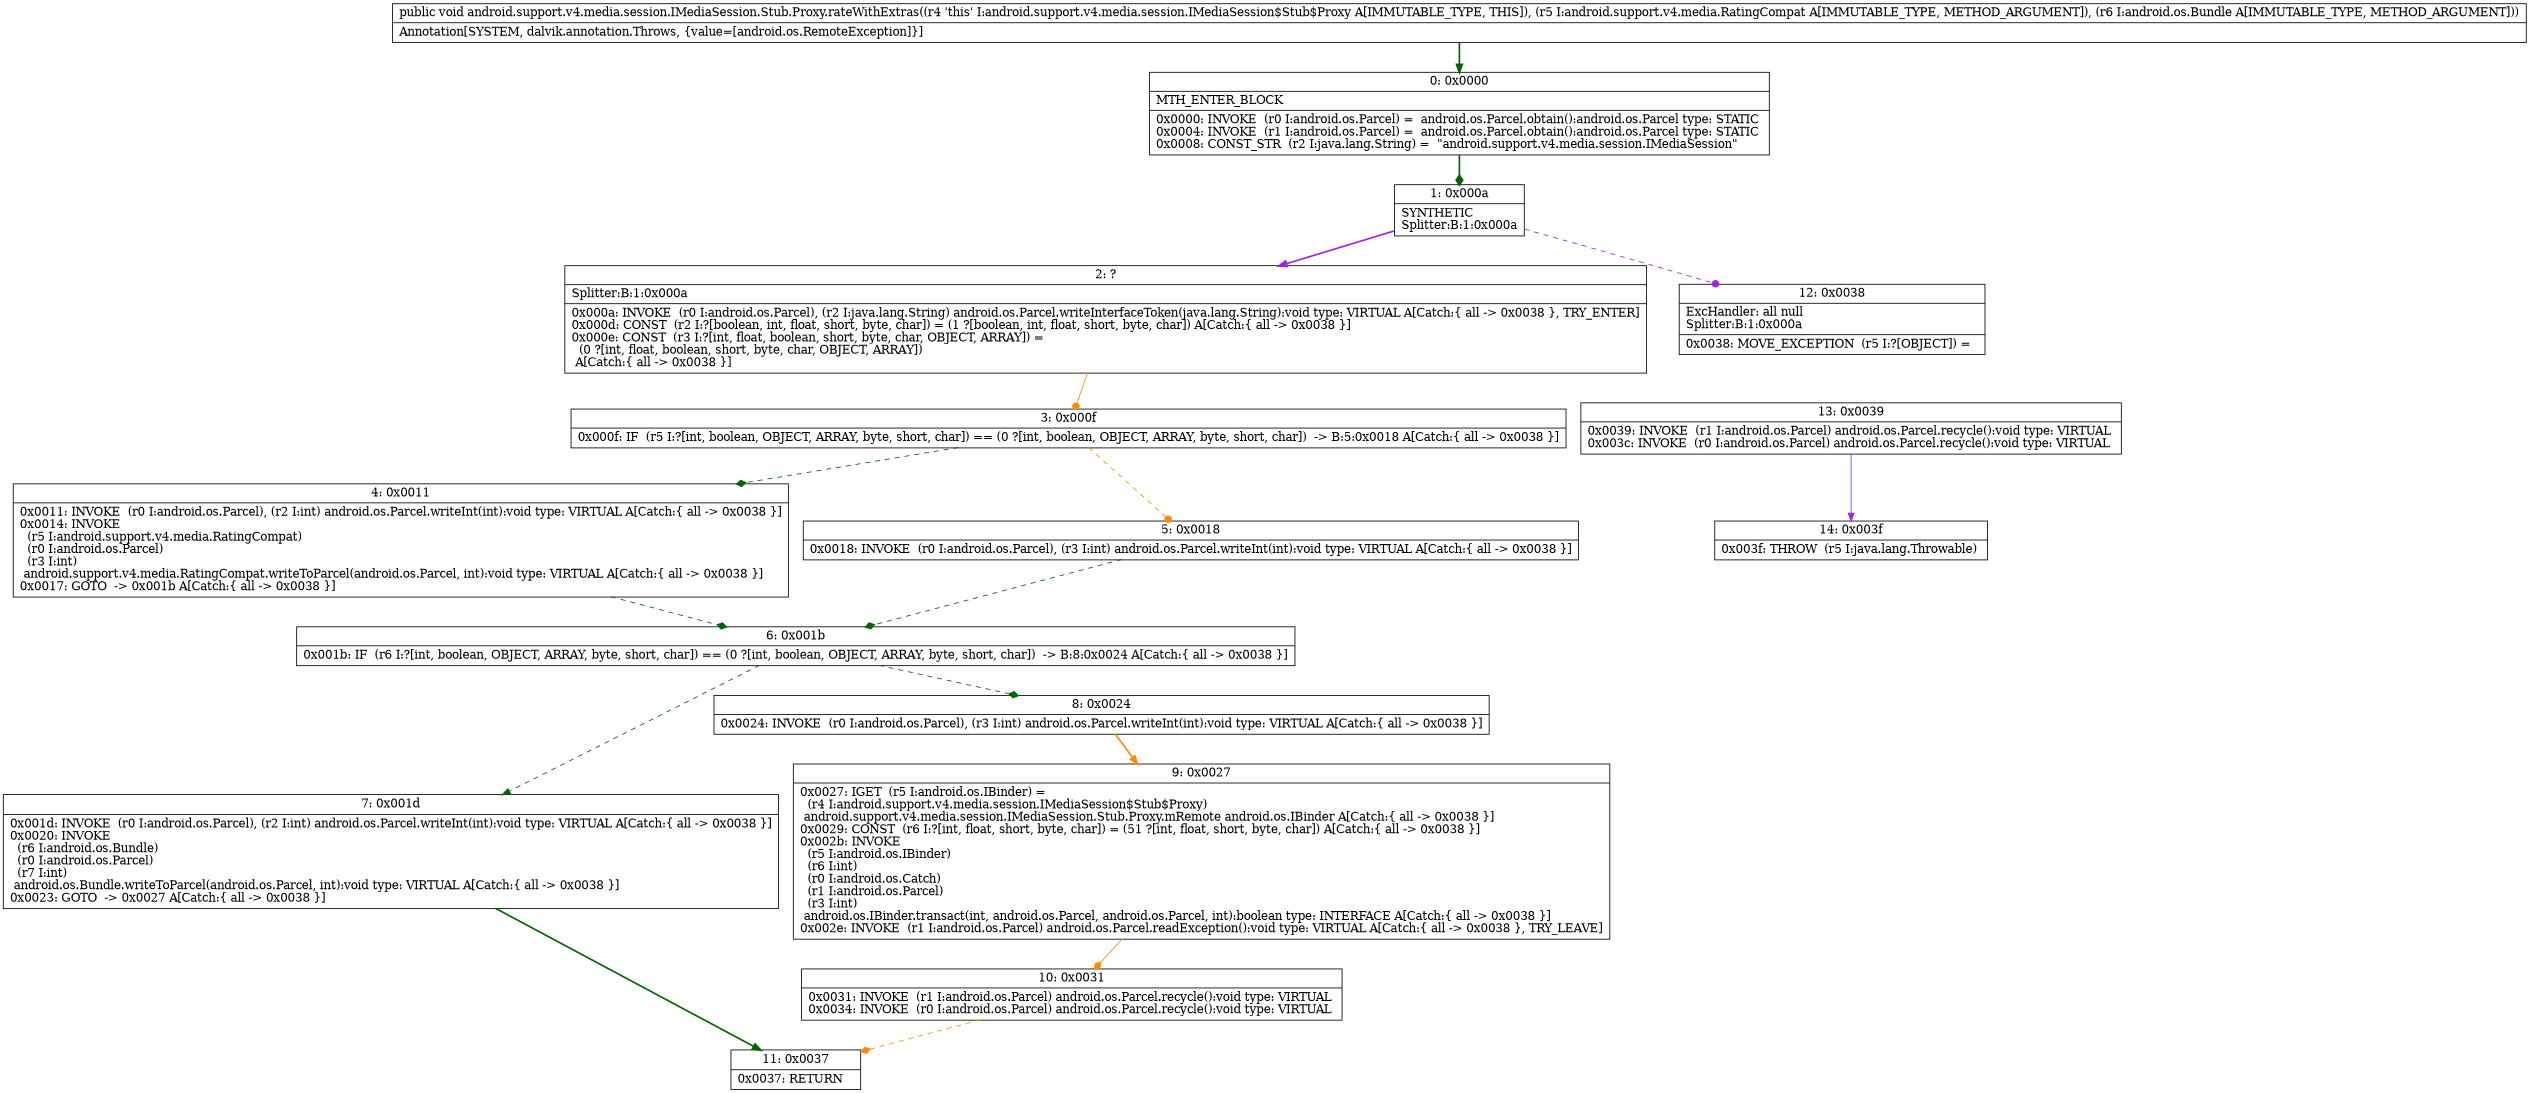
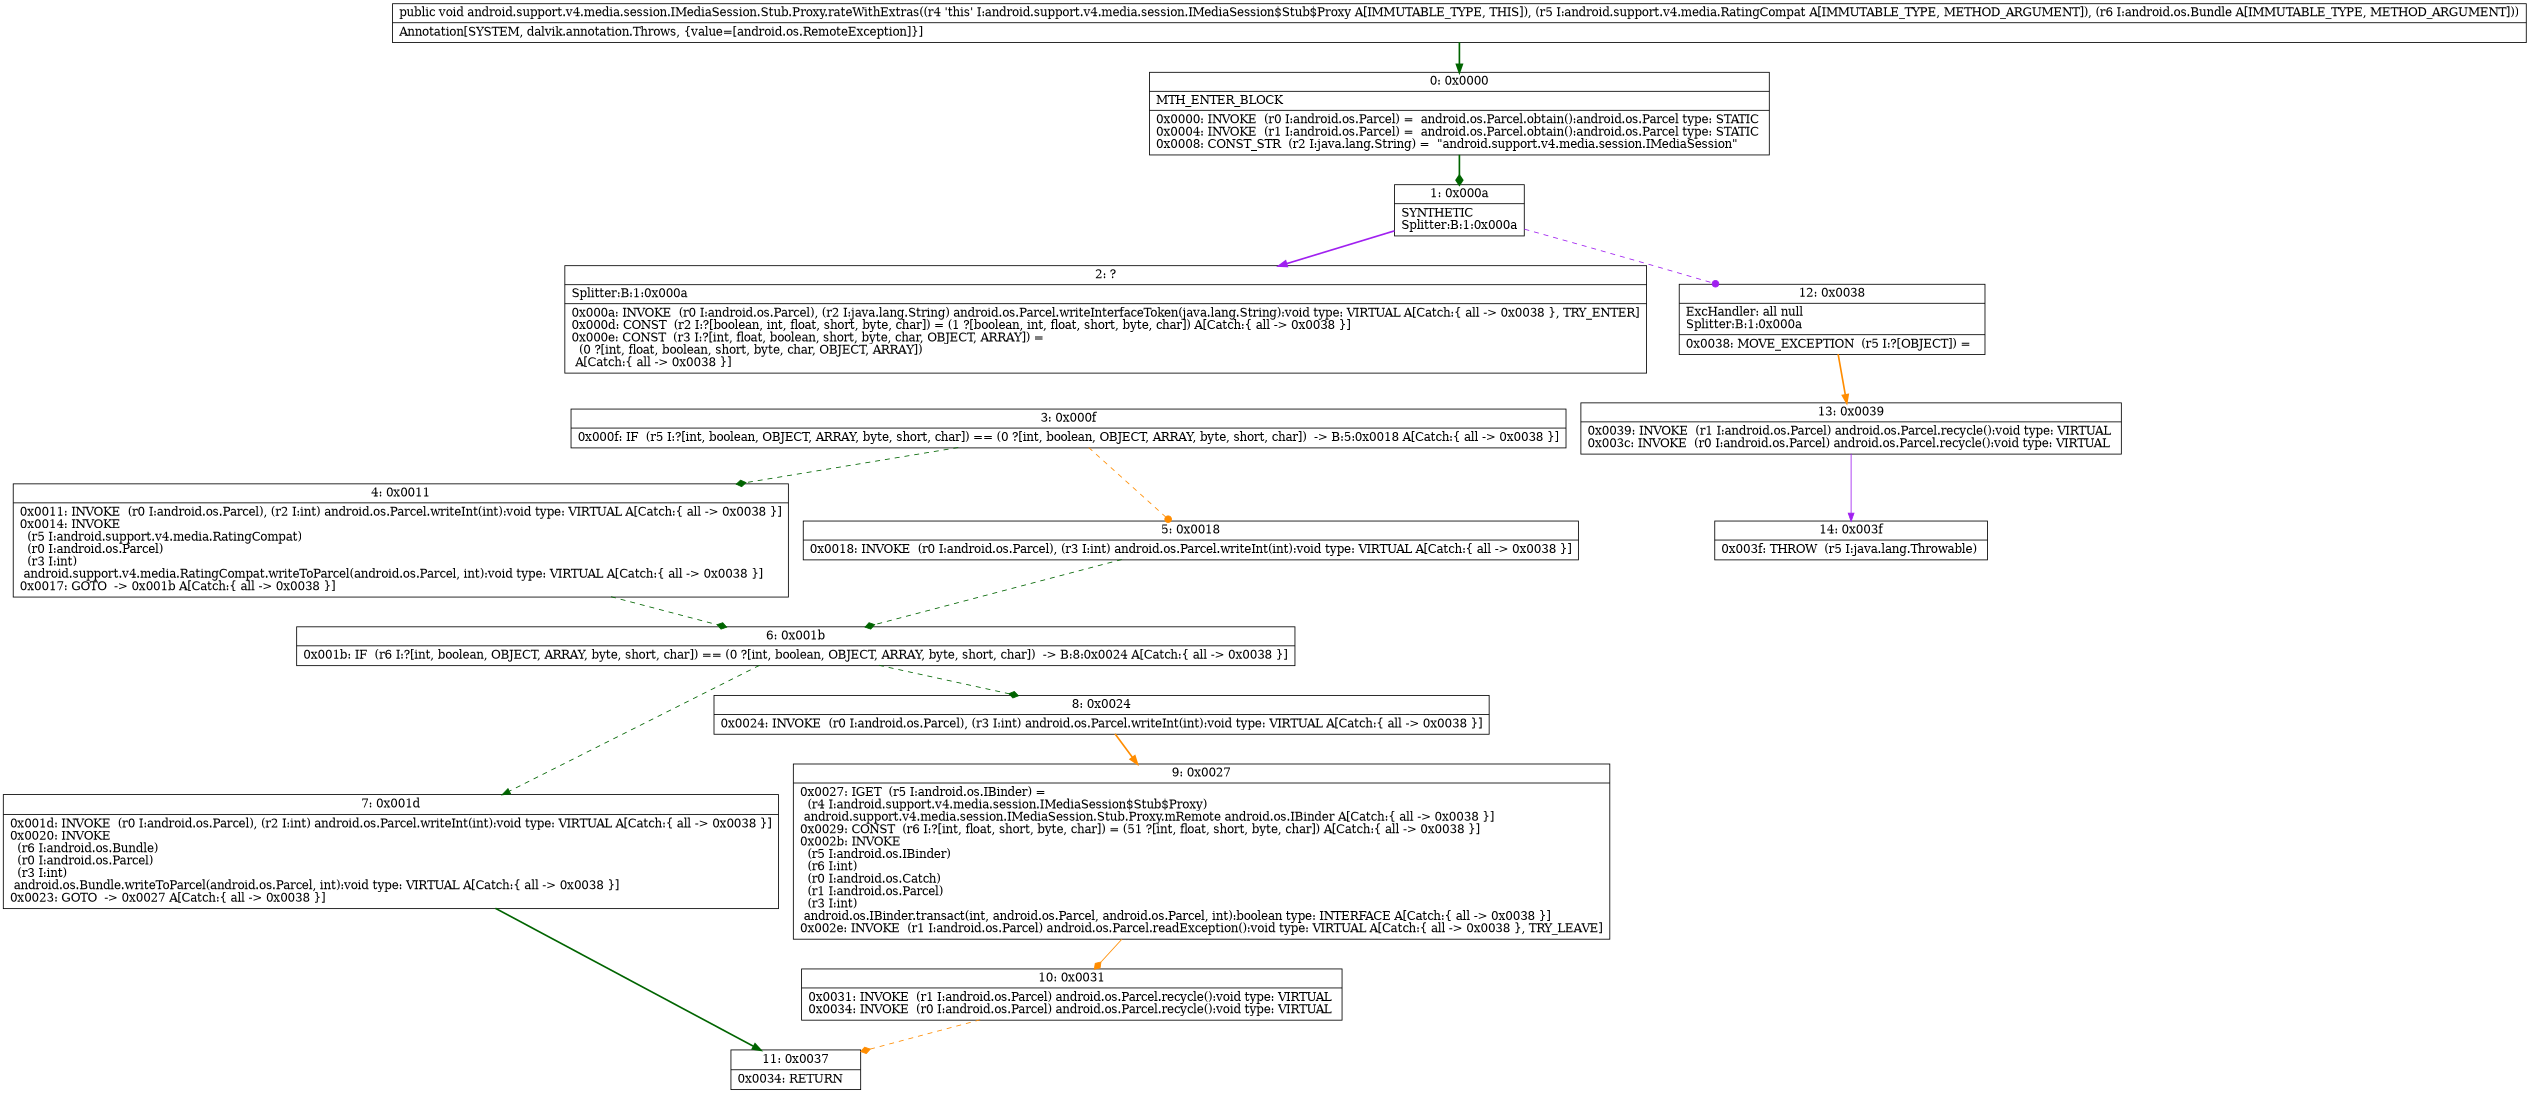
edge "12: 0x0038" -> "13: 0x0039": added
edge "2: ?" -> "3: 0x000f": removed
node "7: 0x001d": text "(r7 I:int)" -> "(r3 I:int)"
node "11: 0x0037": text "0x0037: RETURN" -> "0x0034: RETURN"
